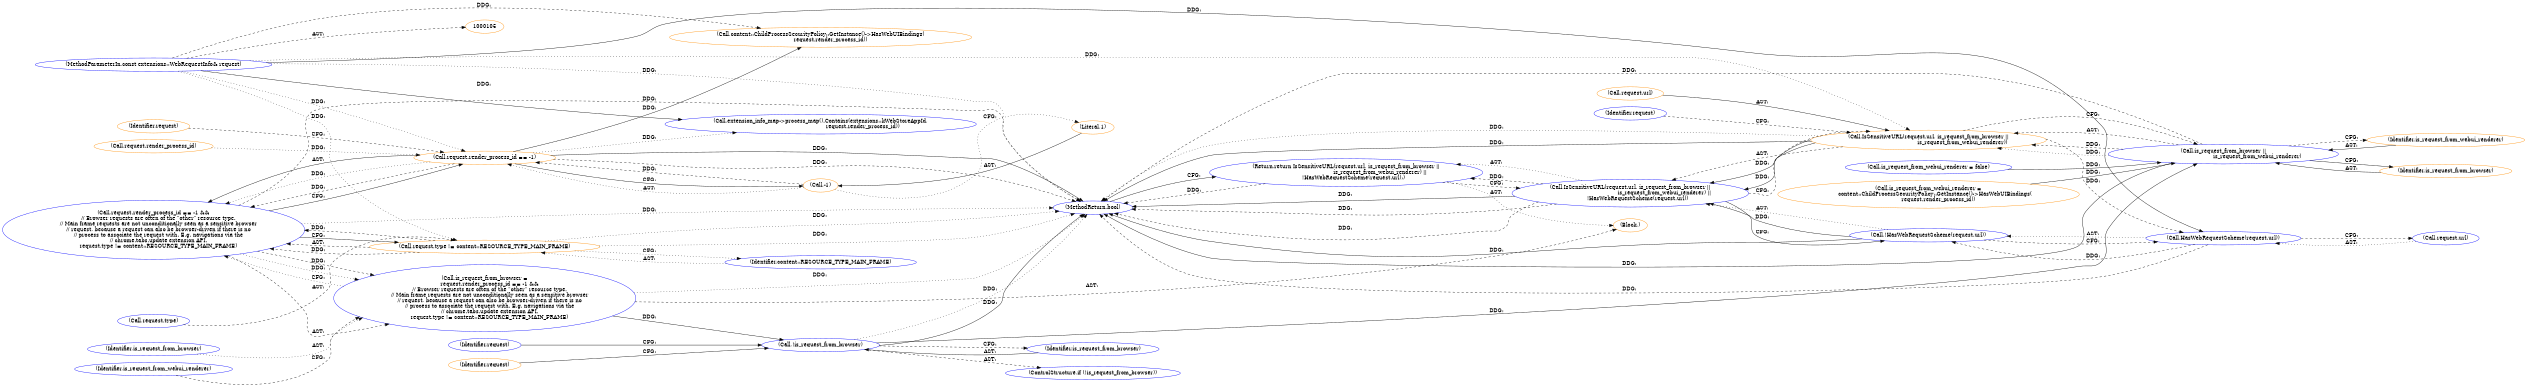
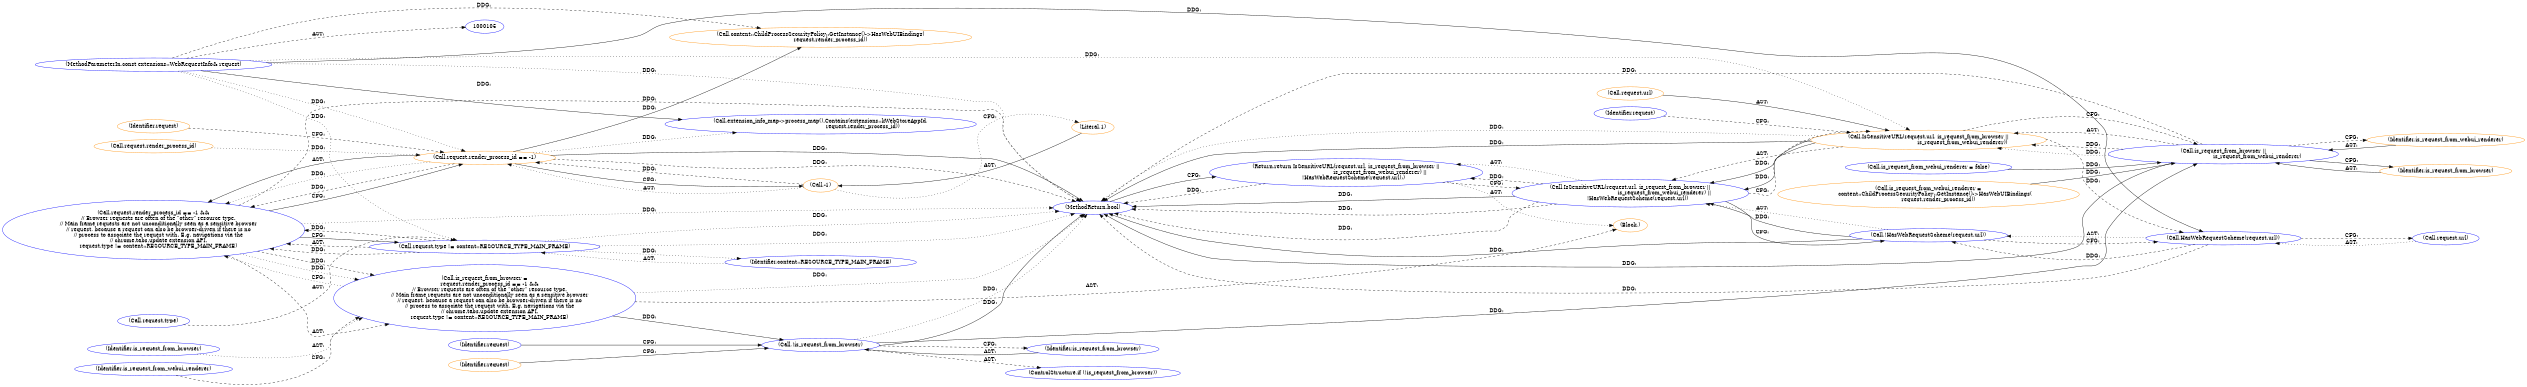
node "1000105": color darkorange -> blue
node "(Call,request.type != content::RESOURCE_TYPE_MAIN_FRAME)": color darkorange -> blue
edge "(Call,request.type != content::RESOURCE_TYPE_MAIN_FRAME)" -> "(Identifier,content::RESOURCE_TYPE_MAIN_FRAME)": label "CFG: " -> "DDG: "
